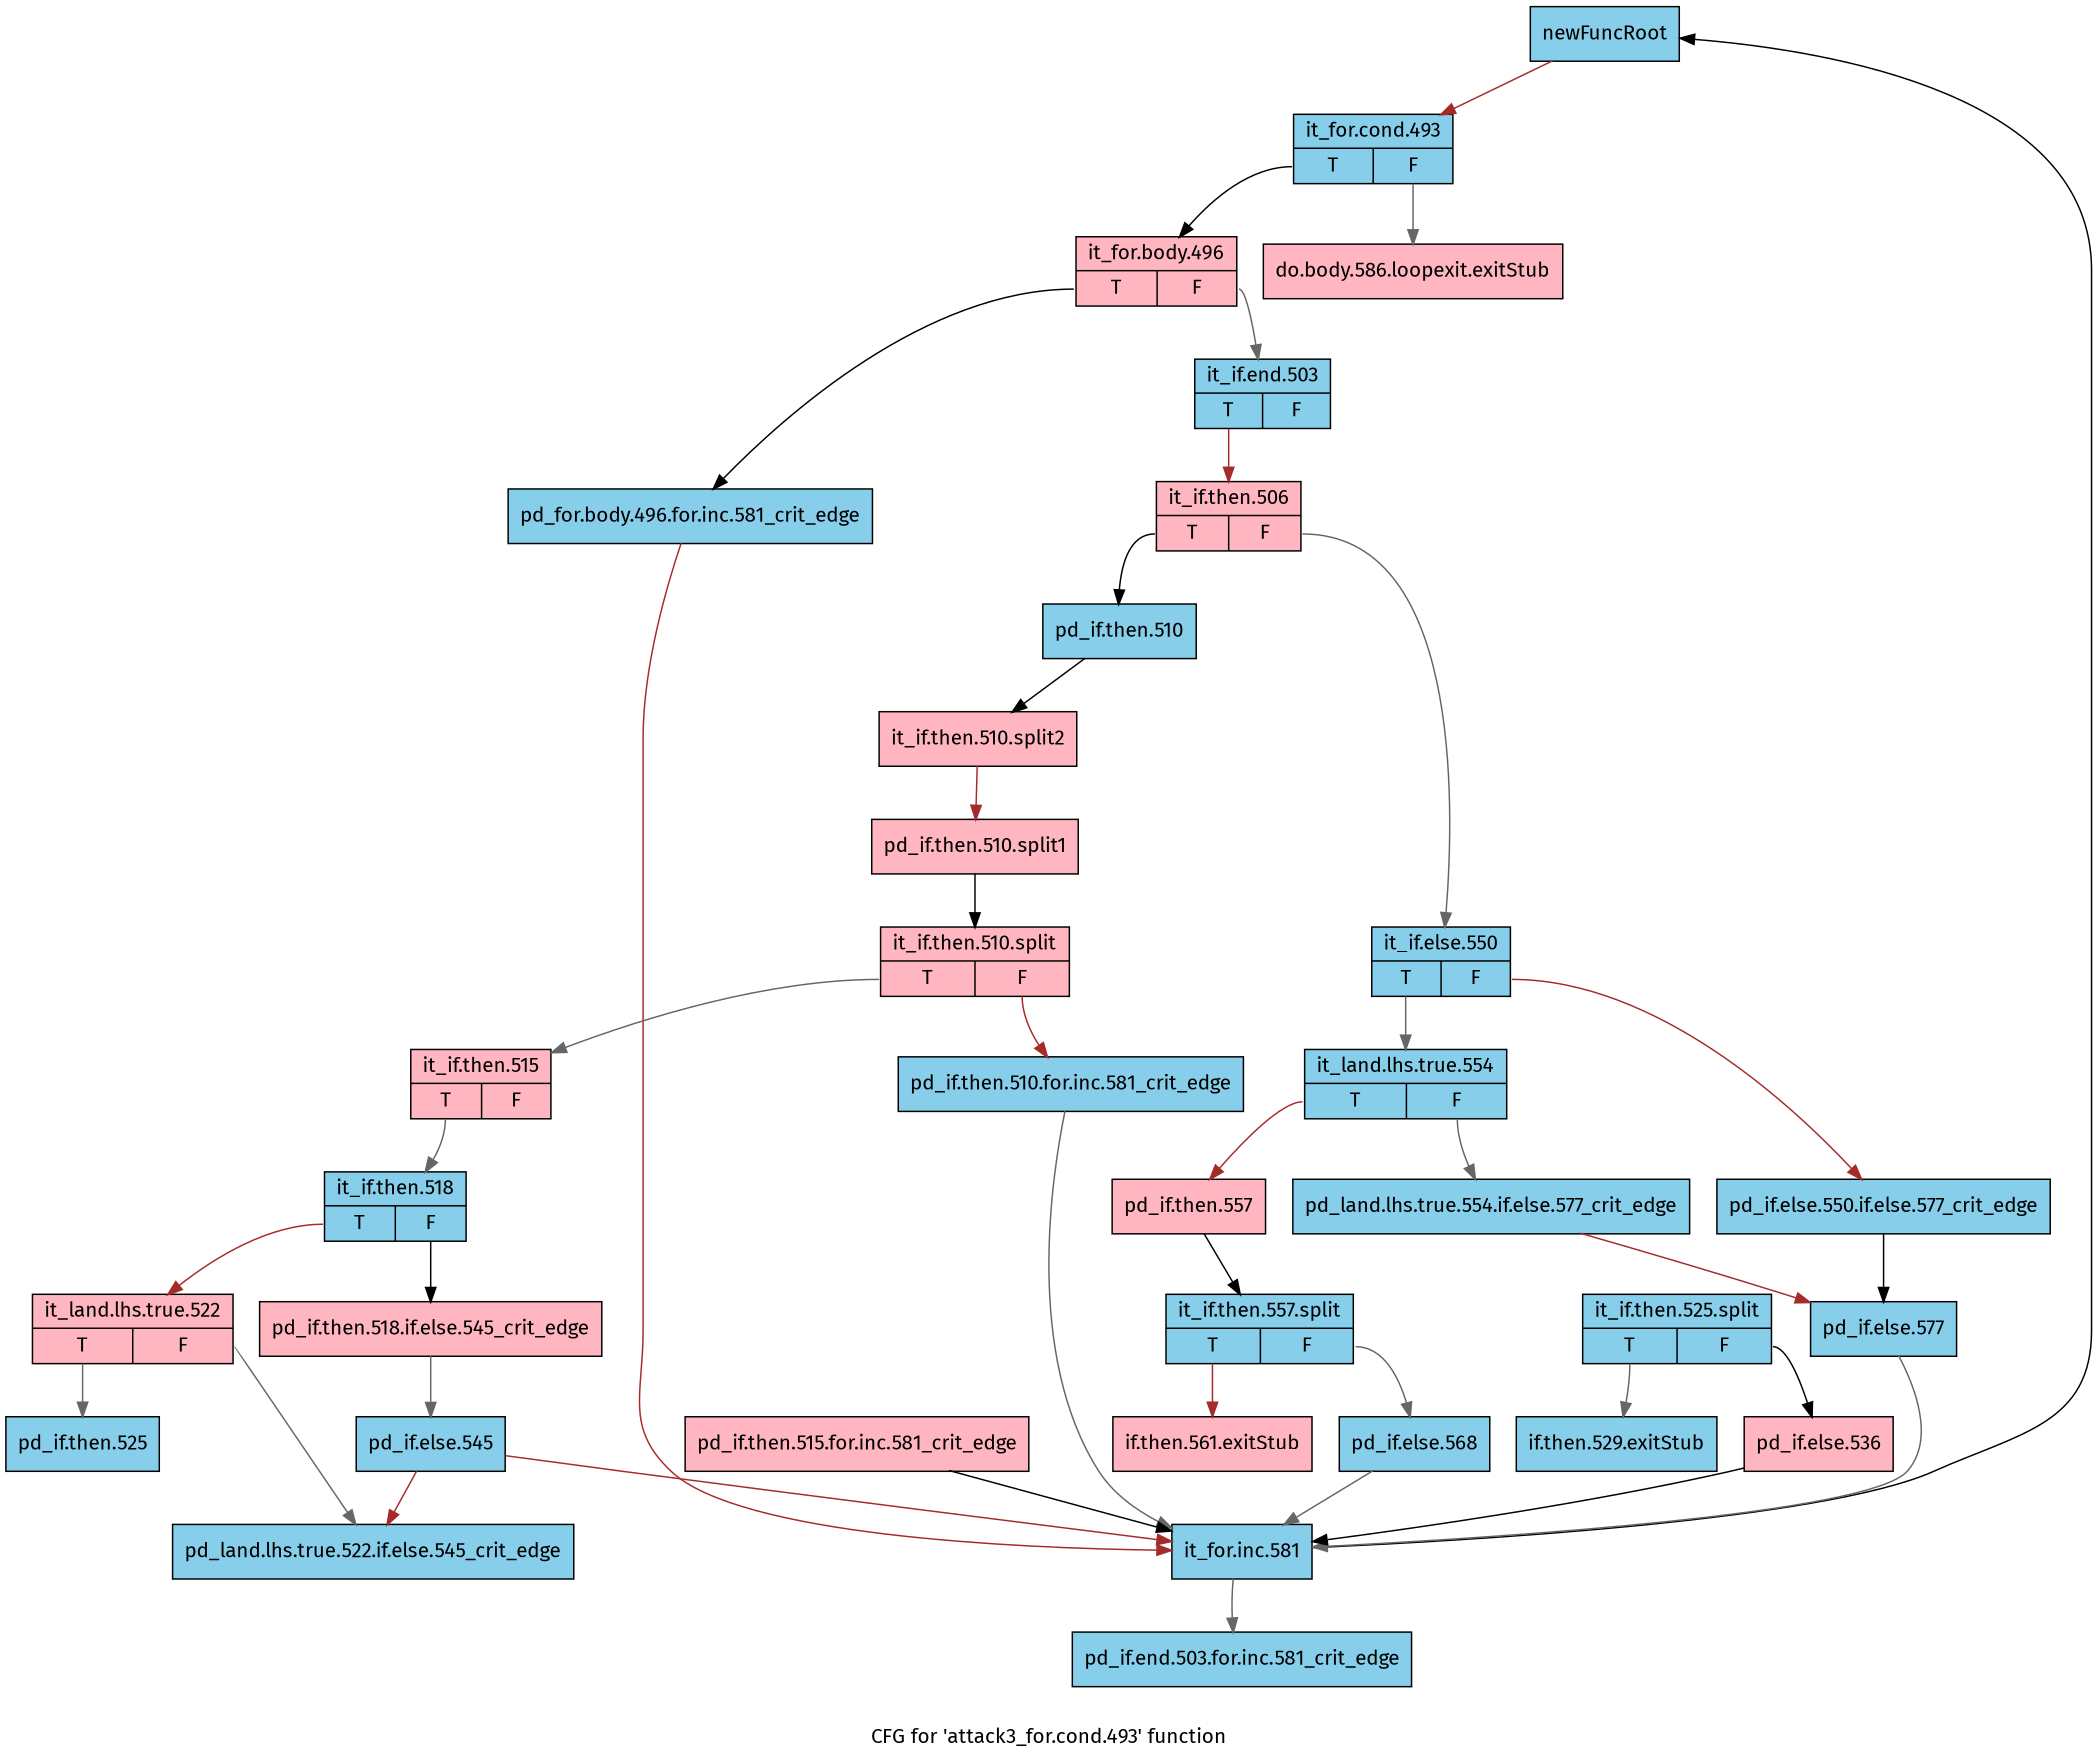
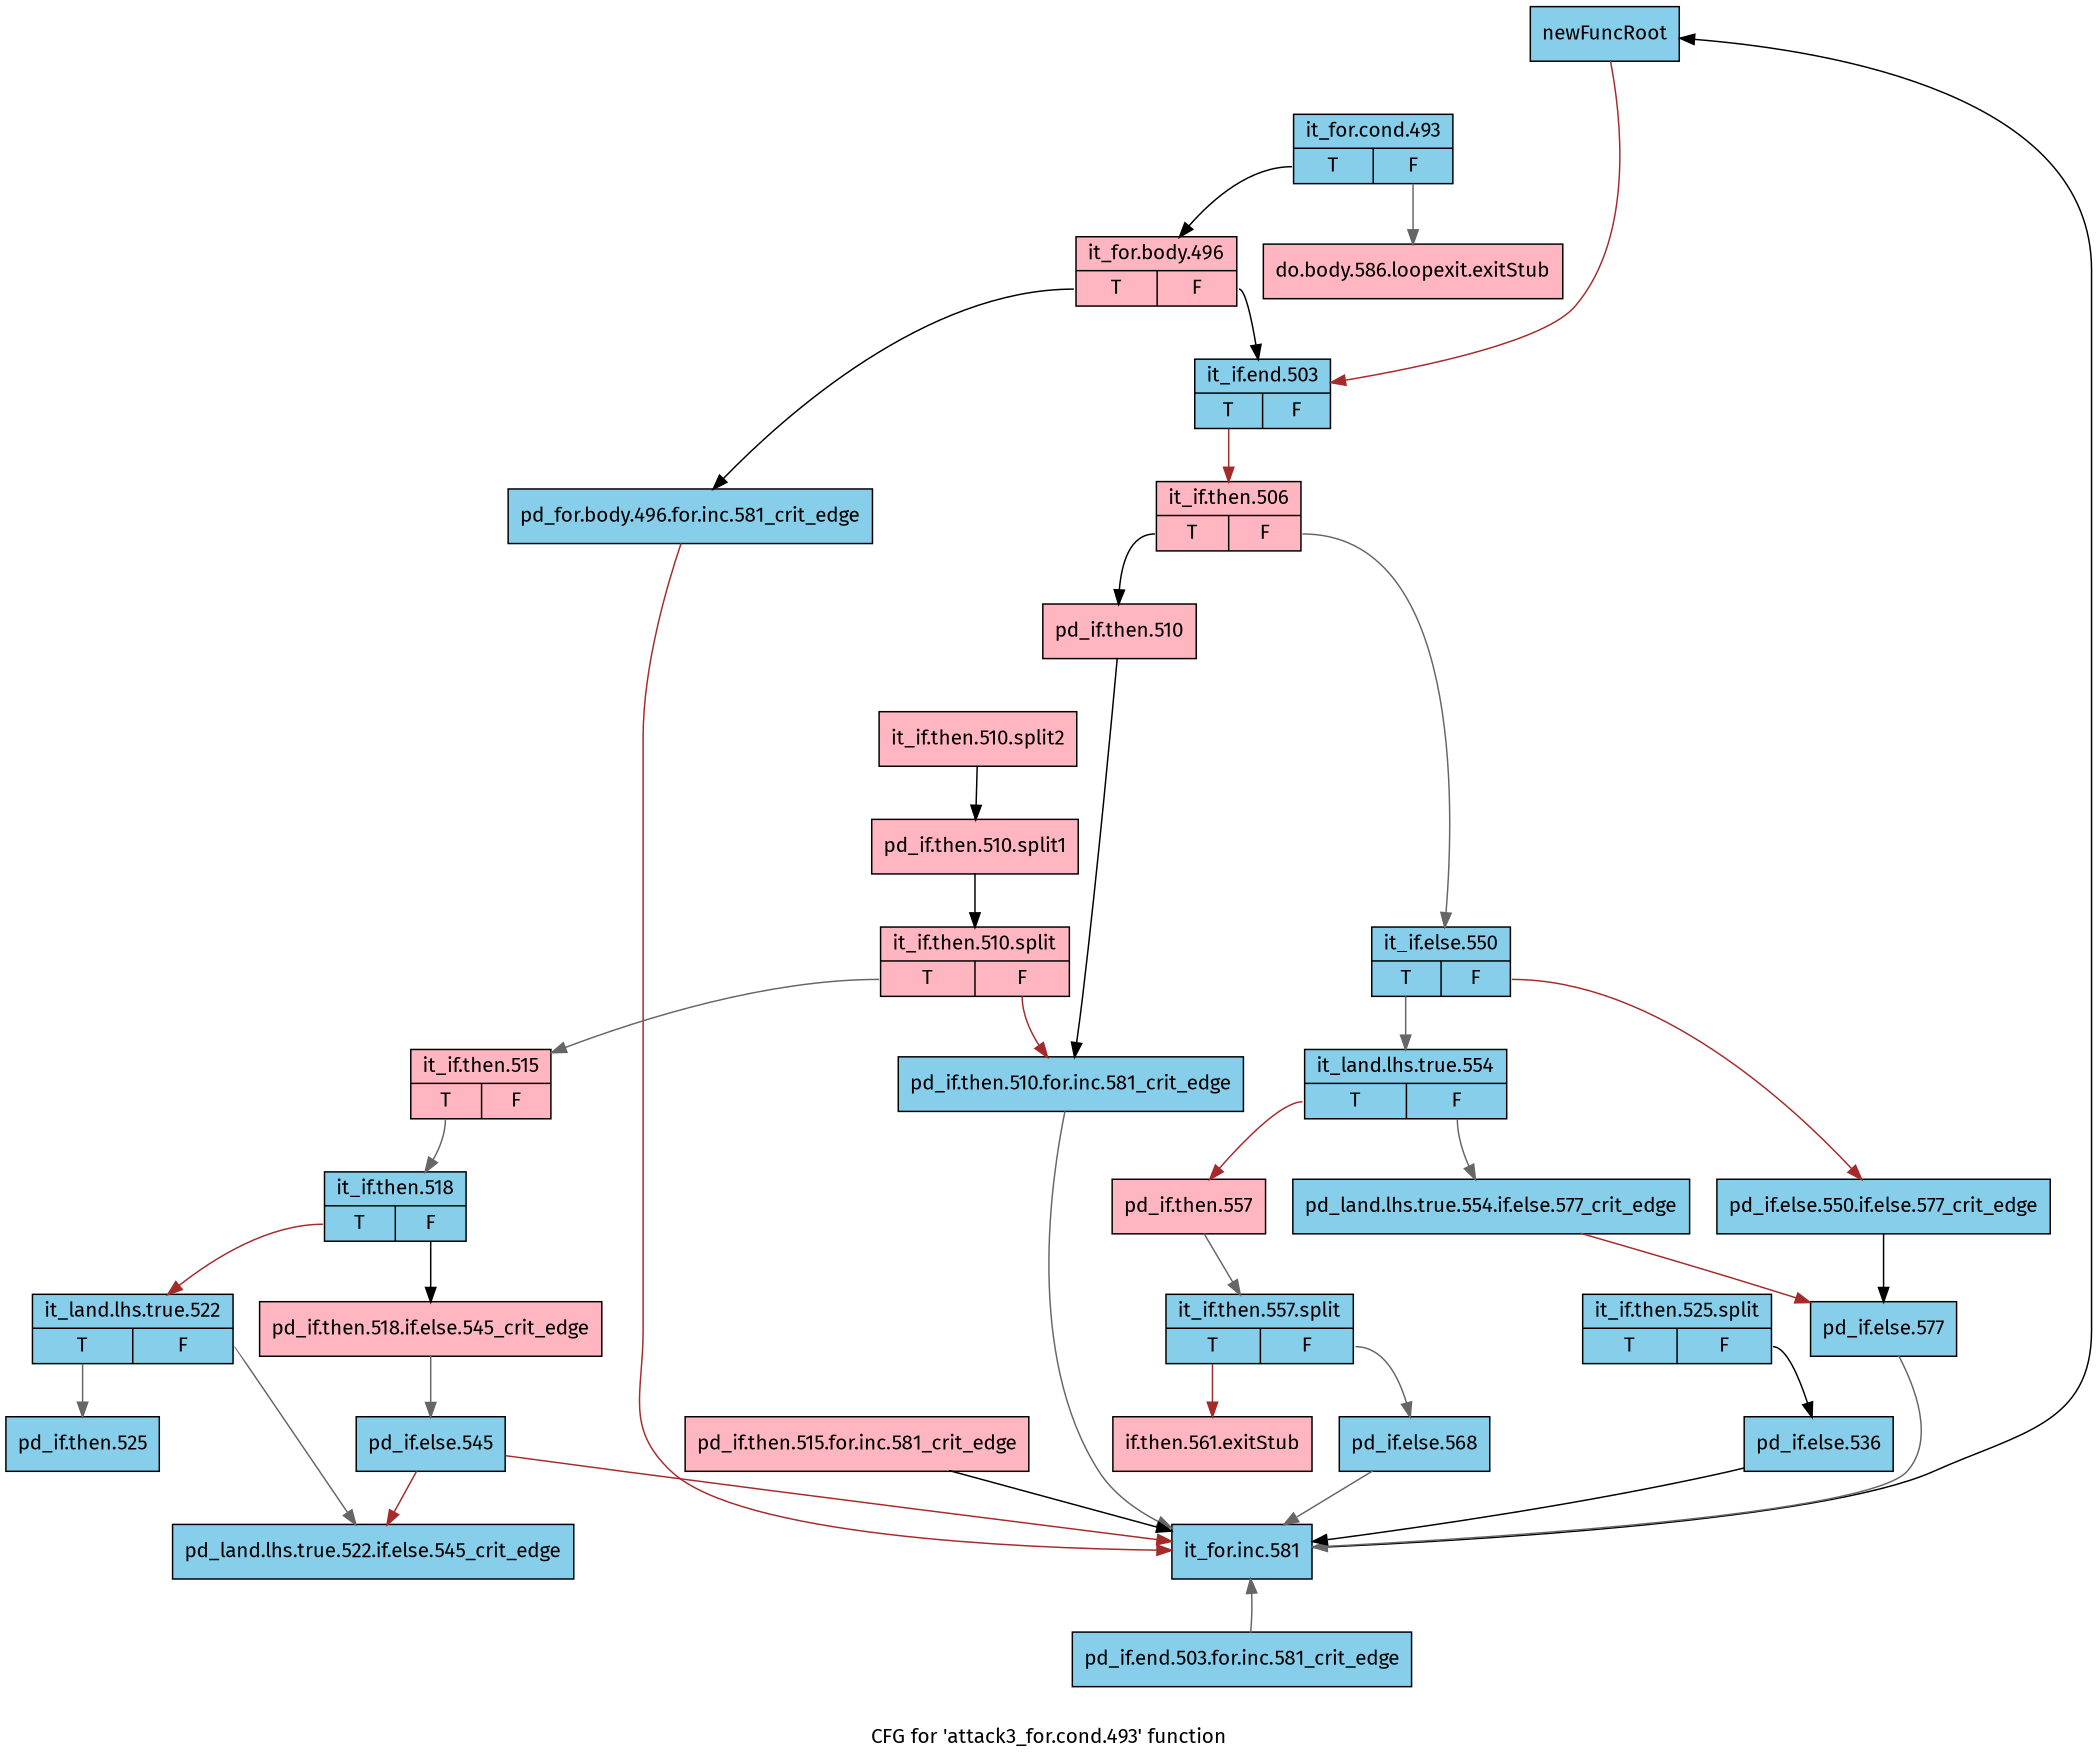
edge "newFuncRoot" -> "it_for.cond.493": now "newFuncRoot" -> "it_if.end.503"
edge "it_for.body.496" -> "it_if.end.503": color gray40 -> black
node "pd_if.then.510": fillcolor skyblue -> lightpink
edge "pd_if.then.510" -> "it_if.then.510.split2": now "pd_if.then.510" -> "pd_if.then.510.for.inc.581_crit_edge"
edge "it_if.then.510.split2" -> "pd_if.then.510.split1": color brown -> black
edge "pd_if.then.557" -> "it_if.then.557.split": color black -> gray40
node "it_land.lhs.true.522": fillcolor lightpink -> skyblue
node "if.then.529.exitStub": removed
node "pd_if.else.536": fillcolor lightpink -> skyblue
edge "it_for.inc.581" -> "pd_if.end.503.for.inc.581_crit_edge": reversed
